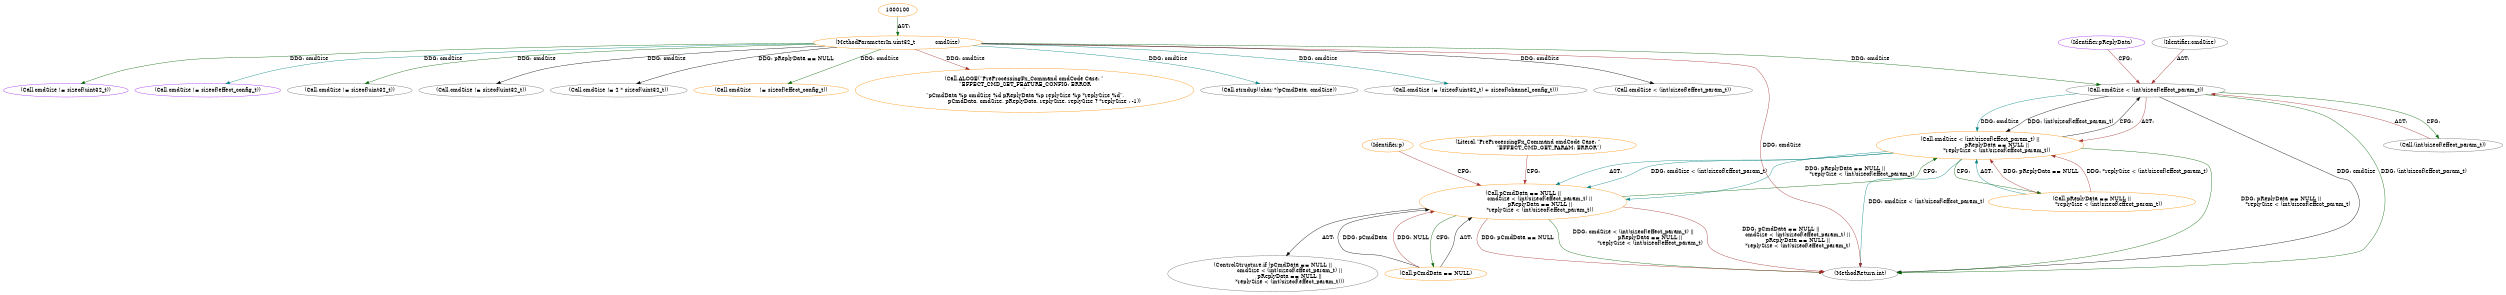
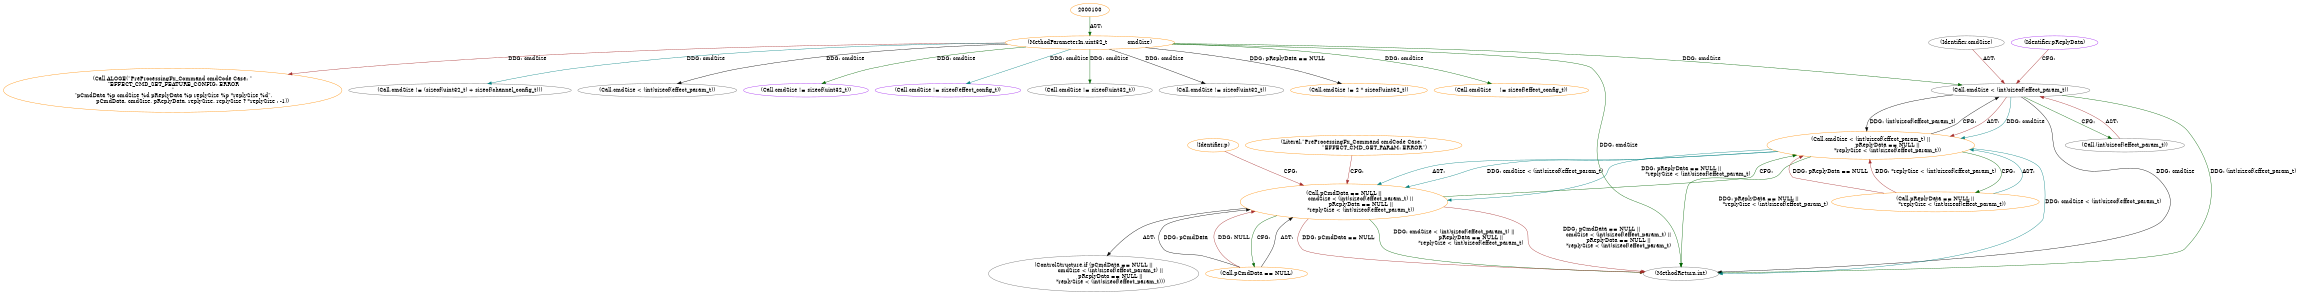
node "1000100": label "1000100" -> "2000100"
edge "(MethodParameterIn,uint32_t            cmdSize)" -> "(MethodReturn,int)": color brown -> darkgreen
node "(Call,cmdSize != 2 * sizeof(uint32_t))": color gray40 -> darkorange
node "(Call,strndup((char *)pCmdData, cmdSize))": removed
